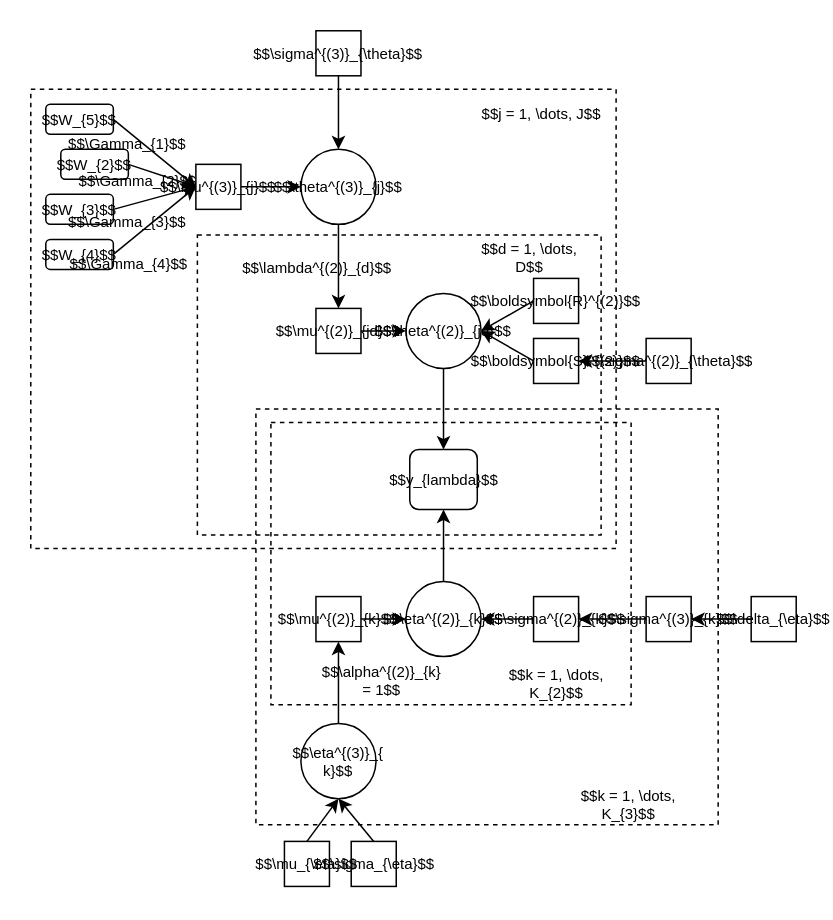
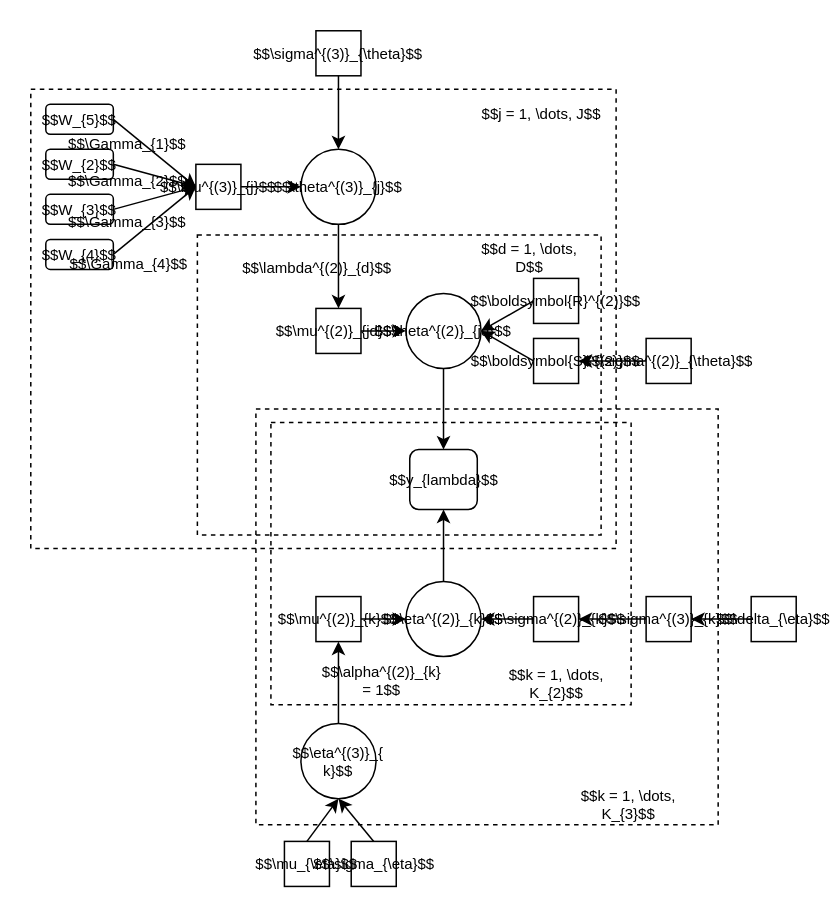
node "$$W_{2}$$": moved (95, 164) -> (80, 164)
